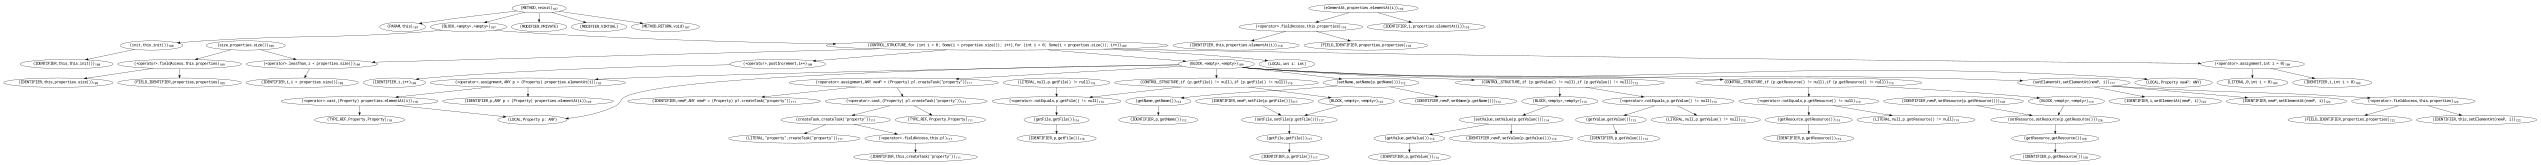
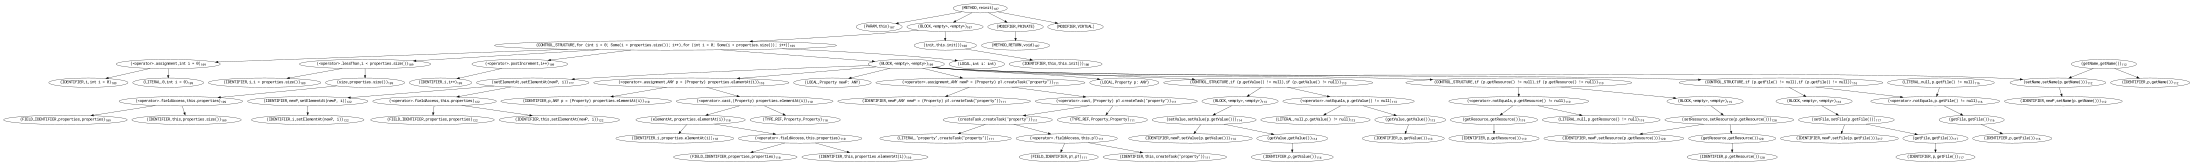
edge "(METHOD,reinit)" -> "(METHOD_RETURN,void)": now "(MODIFIER,PRIVATE)" -> "(METHOD_RETURN,void)"
edge "(size,properties.size())" -> "(<operator>.lessThan,i < properties.size())": reversed
edge "(setName,setName(p.getName()))" -> "(getName,getName())": reversed
edge "(setElementAt,setElementAt(newP, i))" -> "(IDENTIFIER,i,setElementAt(newP, i))": now "(IDENTIFIER,newP,setElementAt(newP, i))" -> "(IDENTIFIER,i,setElementAt(newP, i))"
edge "(IDENTIFIER,newP,setFile(p.getFile()))" -> "(setFile,setFile(p.getFile()))": reversed
edge "(IDENTIFIER,newP,setResource(p.getResource()))" -> "(setResource,setResource(p.getResource()))": reversed
edge "(<operator>.cast,(Property) properties.elementAt(i))" -> "(LOCAL,Property p: ANY)": now "(<operator>.cast,(Property) properties.elementAt(i))" -> "(elementAt,properties.elementAt(i))"
node "(FIELD_IDENTIFIER,p1,p1)": added
